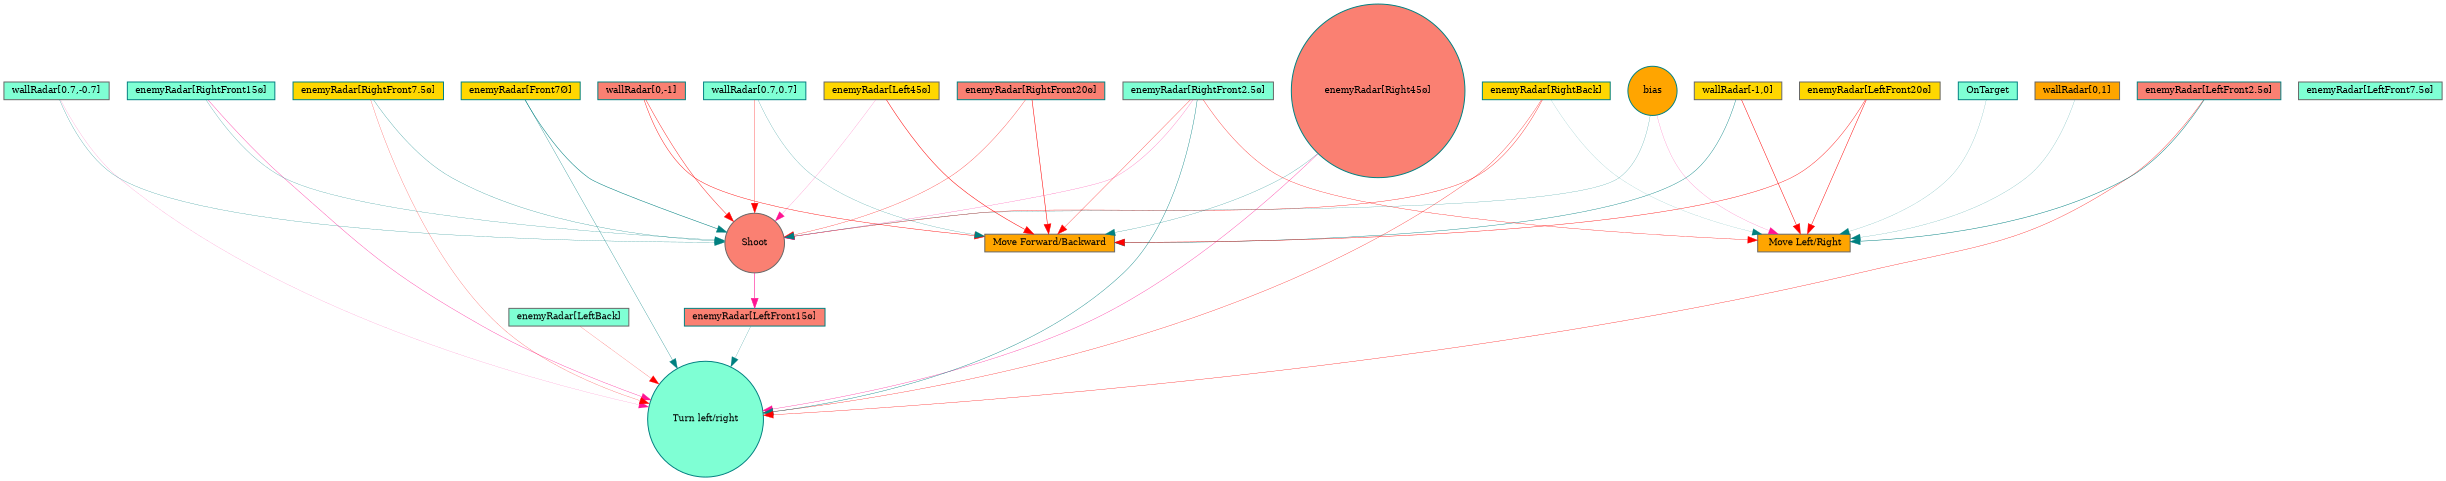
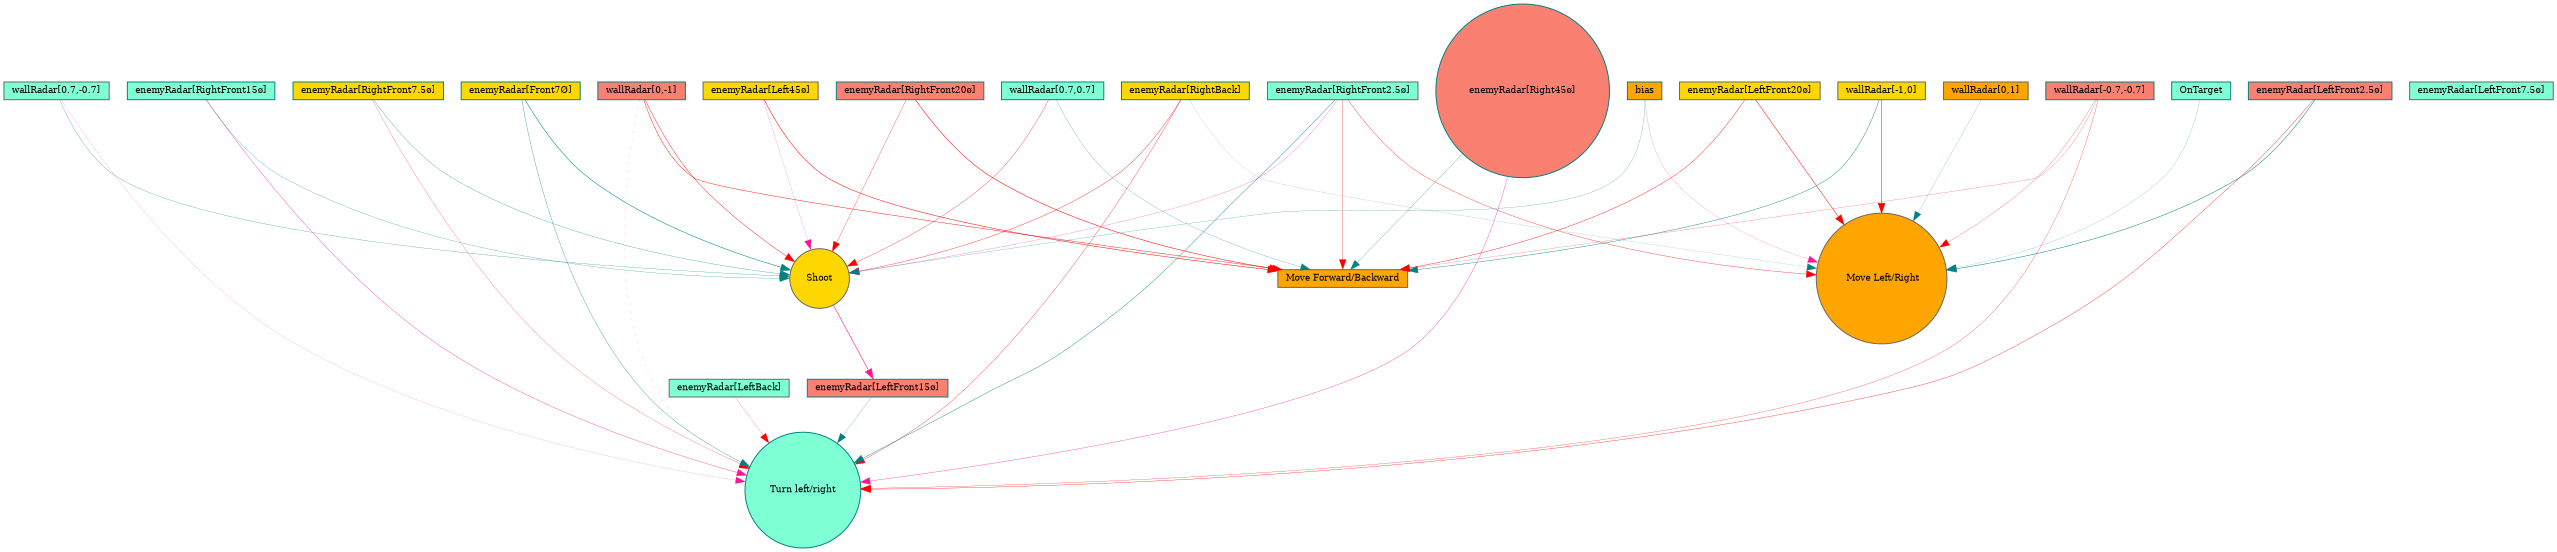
node "bias": shape circle -> box
node "wallRadar[-0.7,-0.7]": added
node "Shoot": fillcolor salmon -> gold
node "Move Left/Right": shape box -> circle
edge "wallRadar[0,-1]" -> "Turn left/right": added
